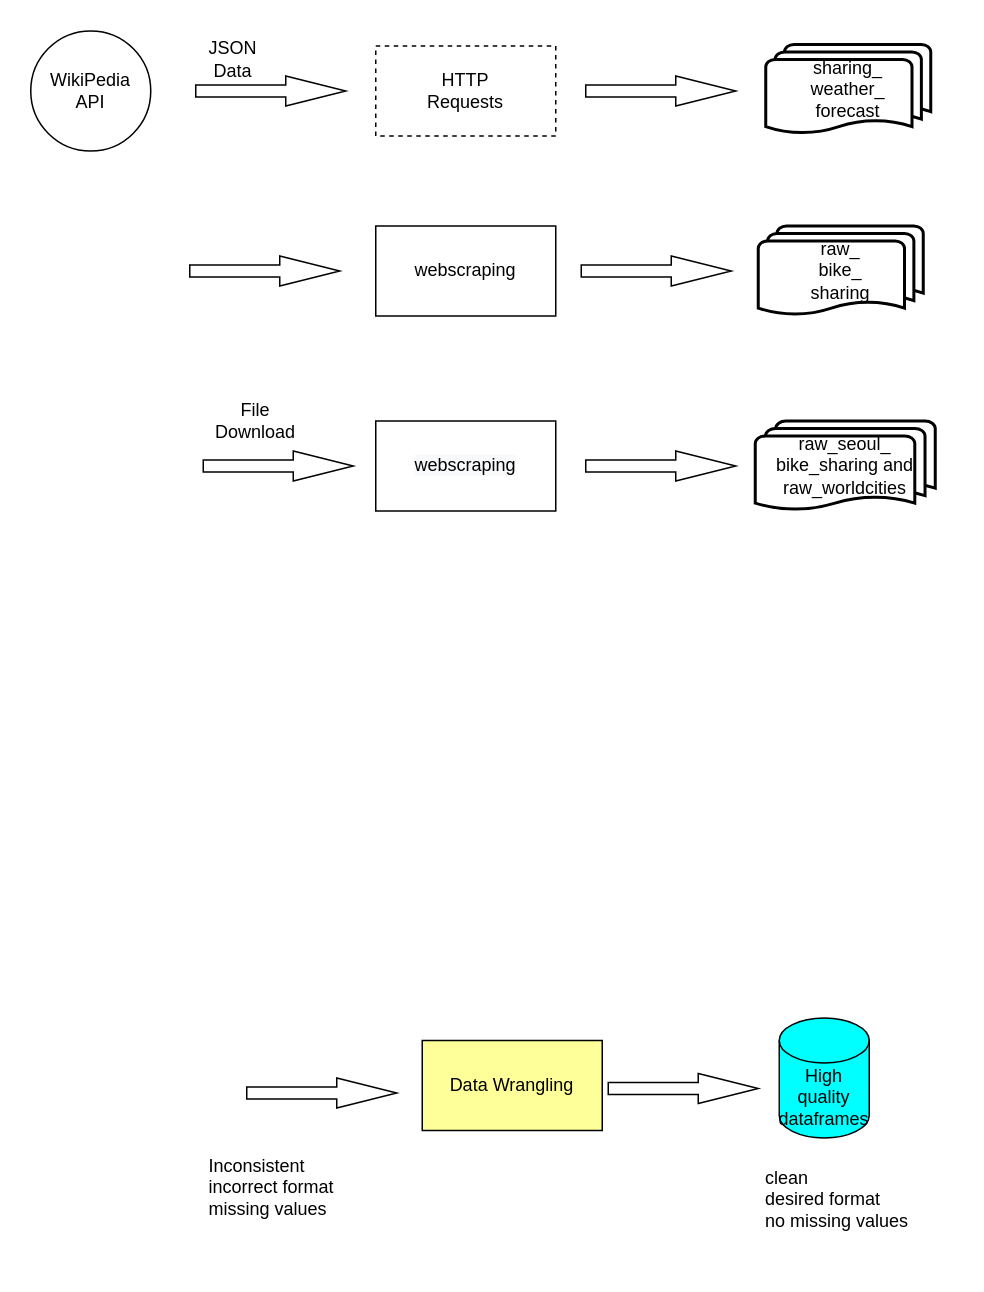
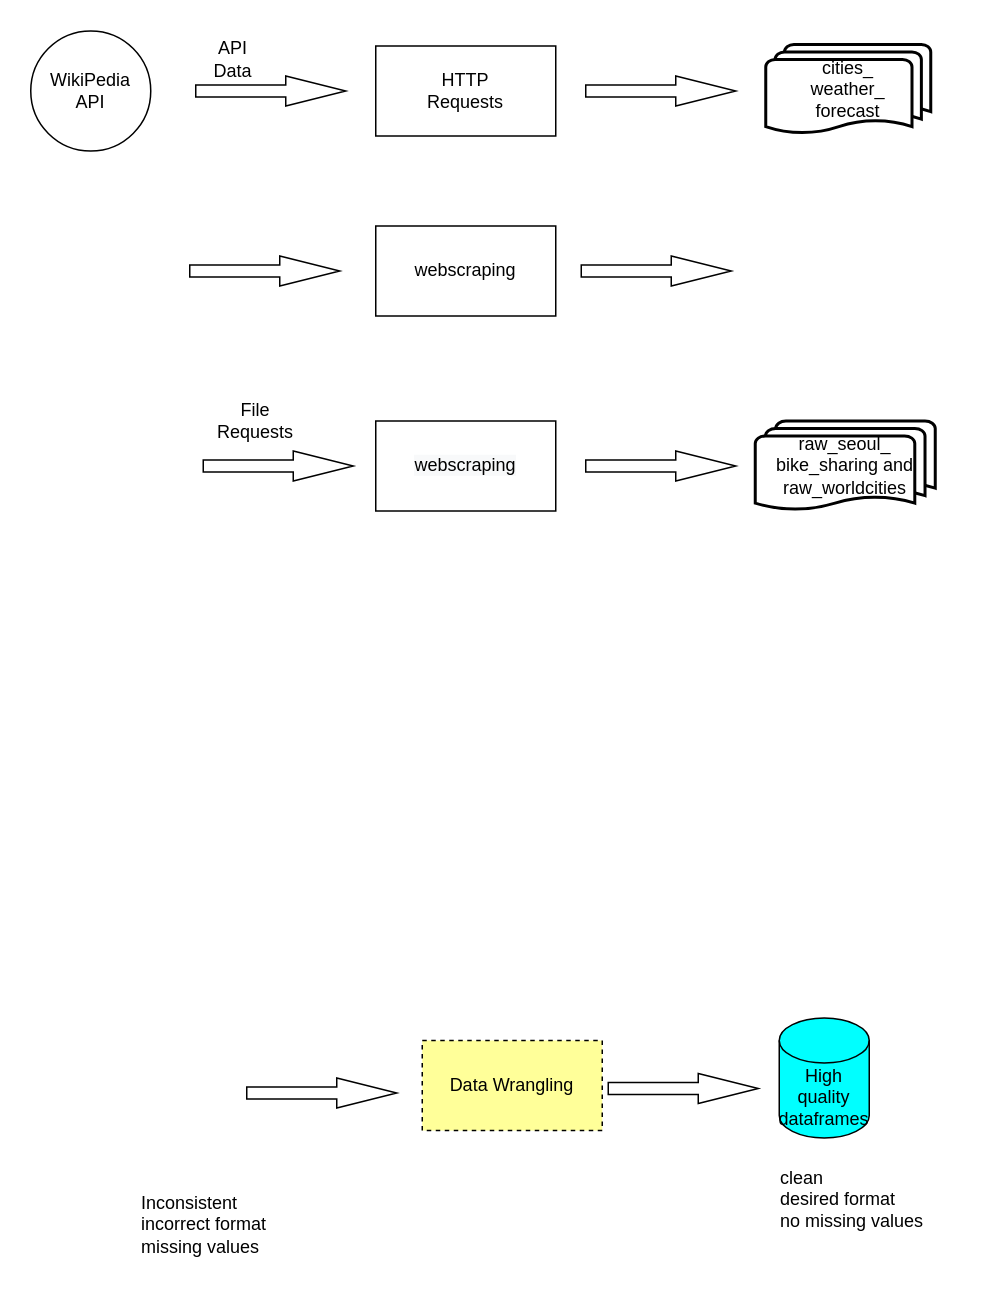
node "JSON Data": label "JSON Data" -> "API Data"
node "sharing_ weather_ forecast": label "sharing_ weather_ forecast" -> "cities_ weather_ forecast"
node "HTTP Requests": style dashed -> solid
node "raw_ bike_ sharing": removed
node "File Download": label "File Download" -> "File Requests"
node "Data Wrangling": style solid -> dashed
node "Inconsistent incorrect format missing values": moved (275, 1187) -> (207, 1225)
node "clean desired format no missing values": moved (850, 1199) -> (865, 1199)
